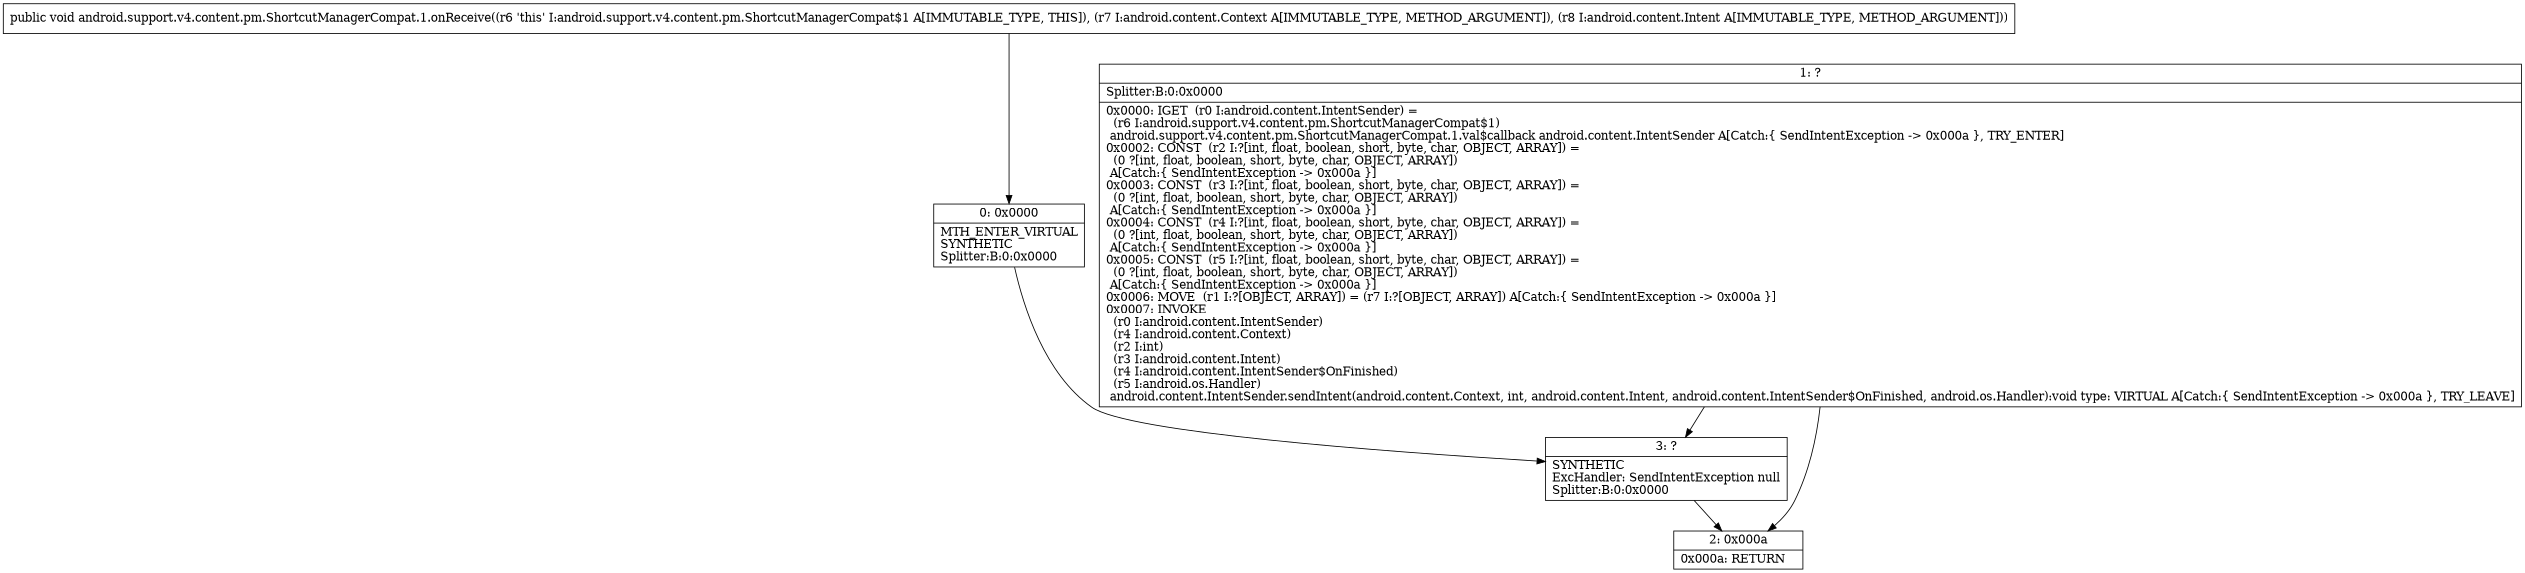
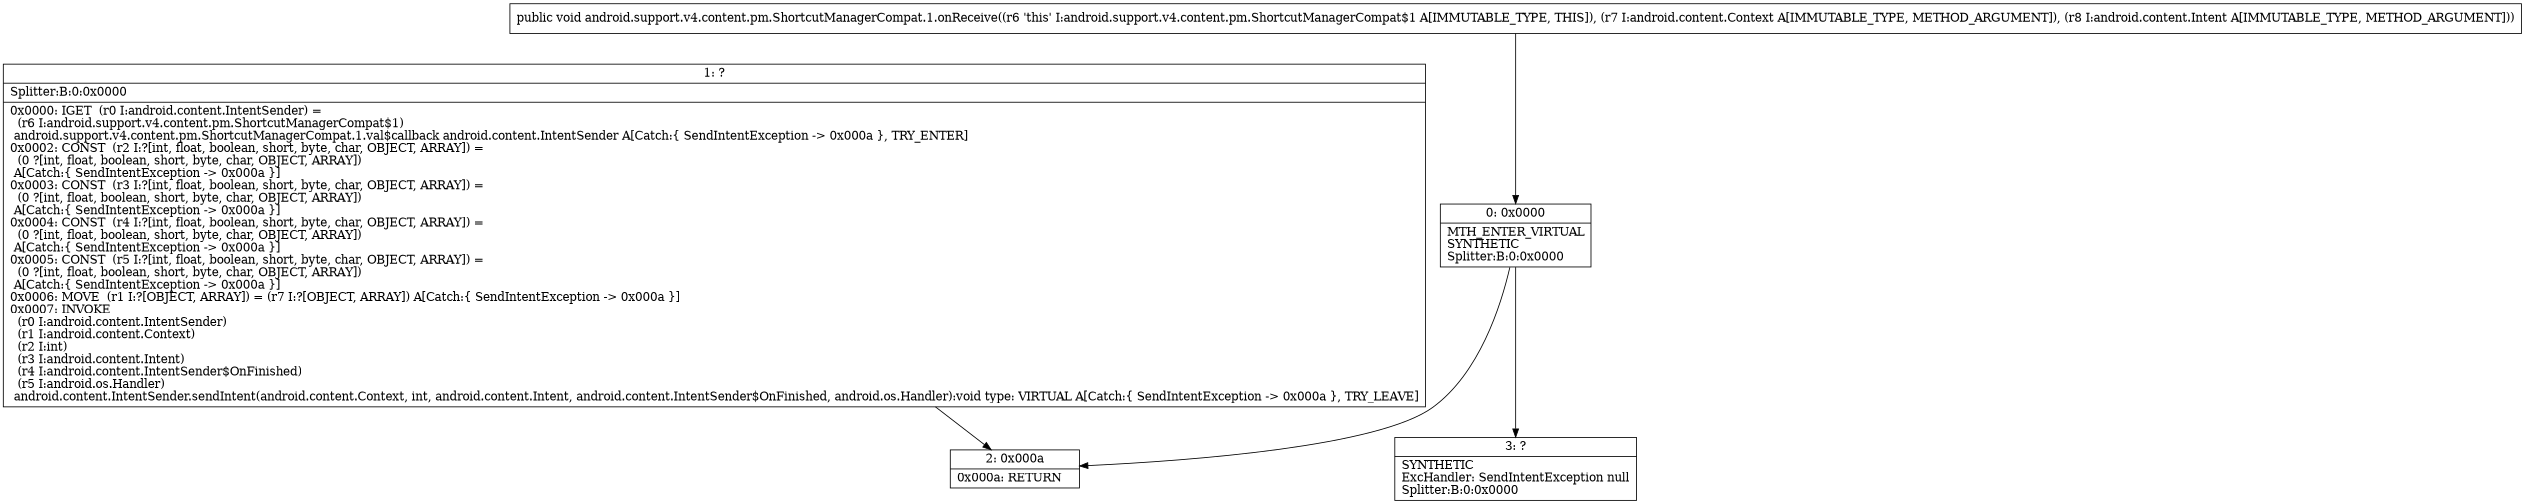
node "1: ?": text "(r4 I:android.content.Context)" -> "(r1 I:android.content.Context)"
edge "1: ?" -> "3: ?": removed
edge "3: ?" -> "2: 0x000a": now "0: 0x0000" -> "2: 0x000a"
